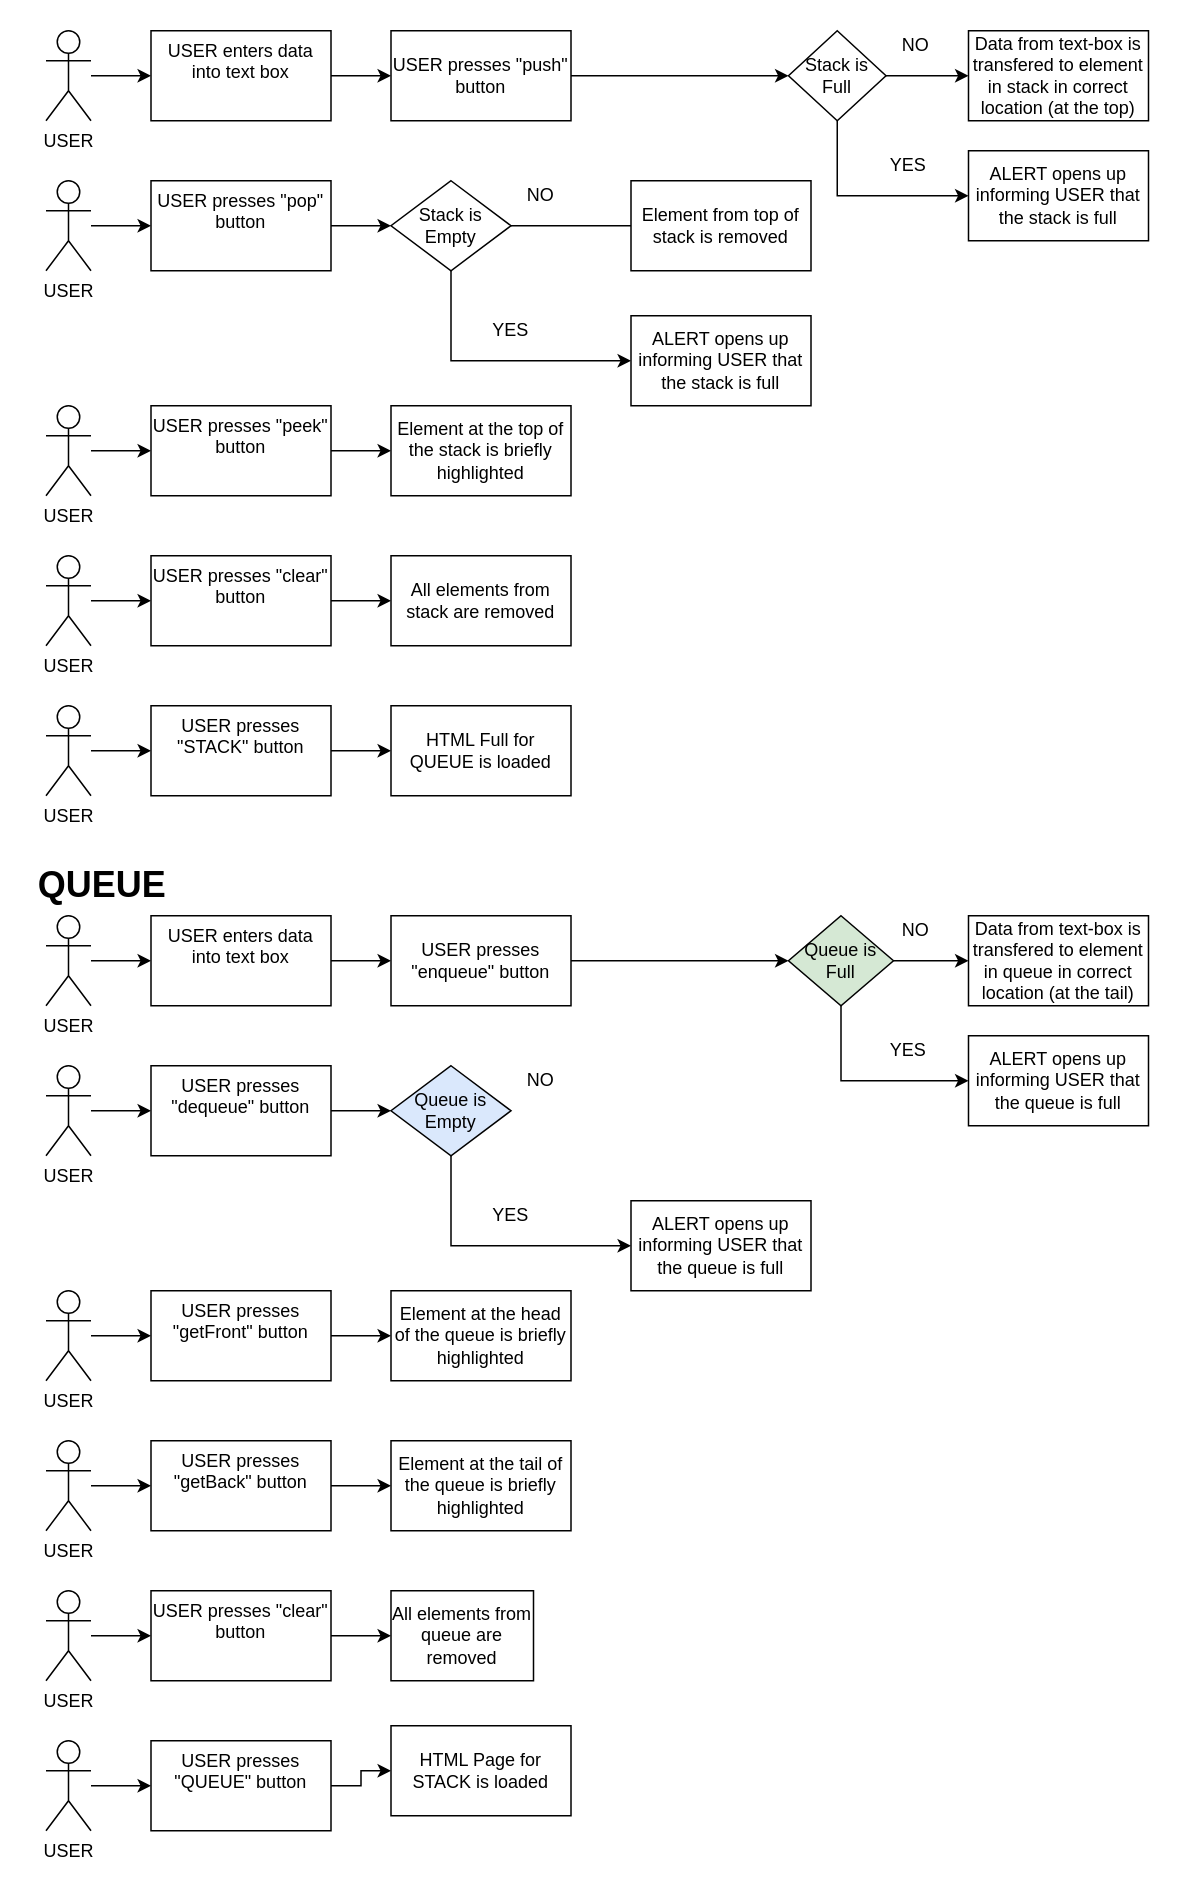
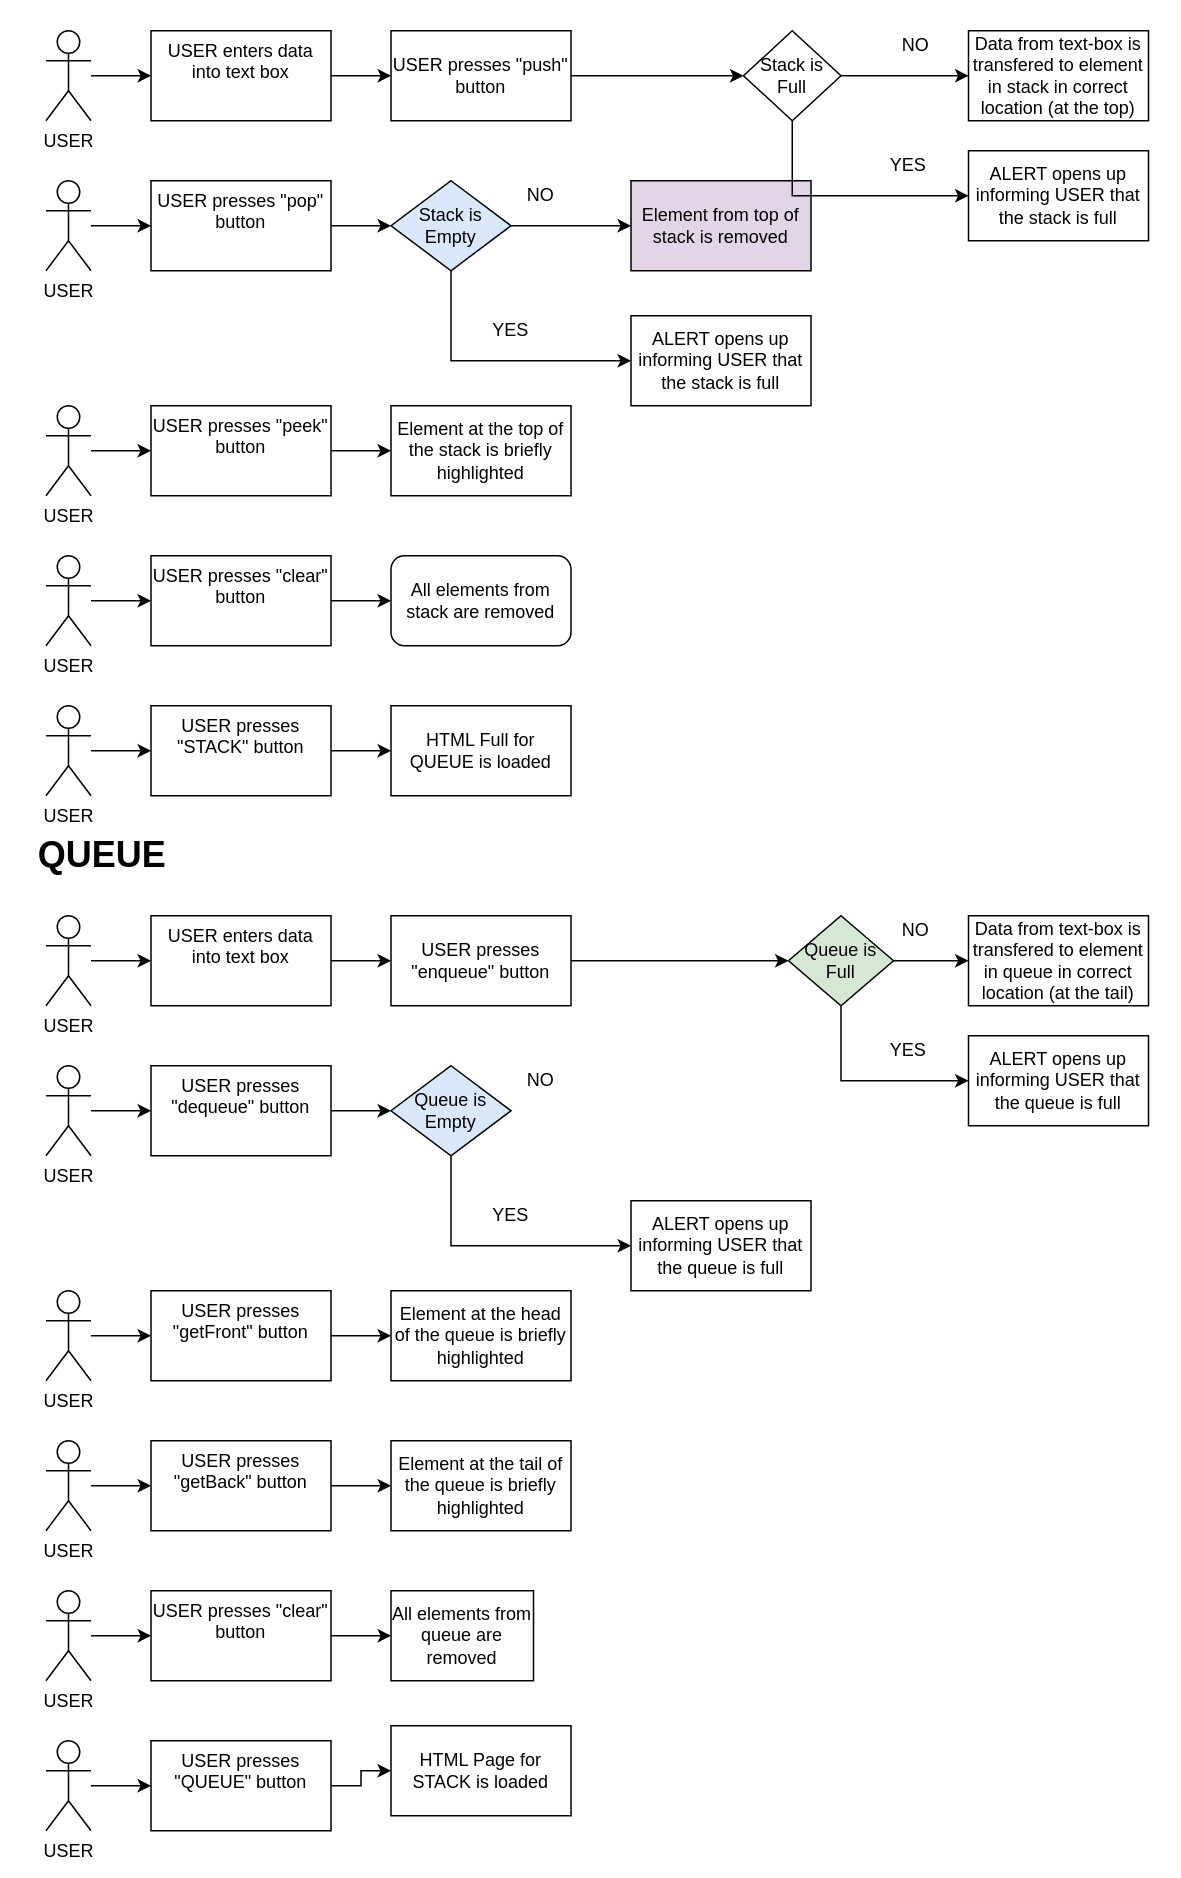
node "Stack is Full": moved (837, 76) -> (792, 76)
node "Stack is Empty": fillcolor #ffffff -> #dae8fc
edge "Stack is Empty" -- "Element from top of stack is removed": arrowhead none -> classic
node "Element from top of stack is removed": fillcolor #ffffff -> #e1d5e7
node "All elements from stack are removed": shape rectangle -> rounded rectangle
node "QUEUE": moved (106, 886) -> (106, 856)
